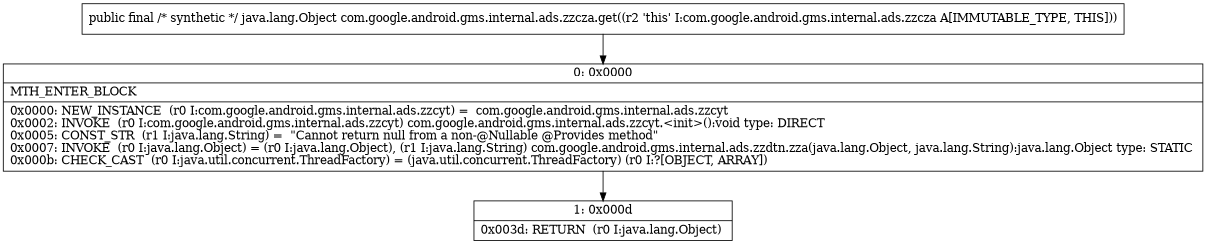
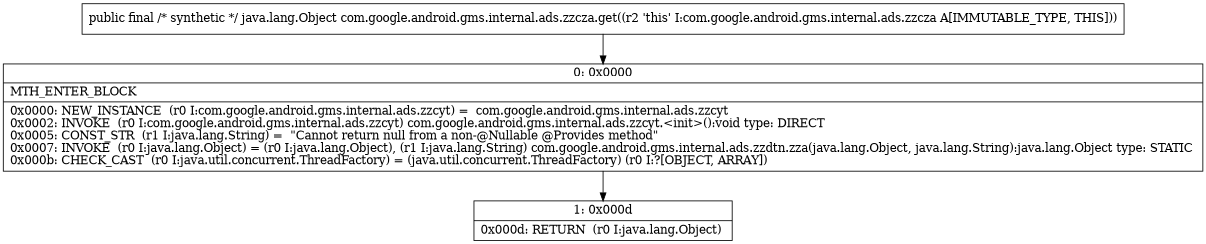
node "1: 0x000d": text "0x003d: RETURN  (r0 I:java.lang.Object)" -> "0x000d: RETURN  (r0 I:java.lang.Object)"
